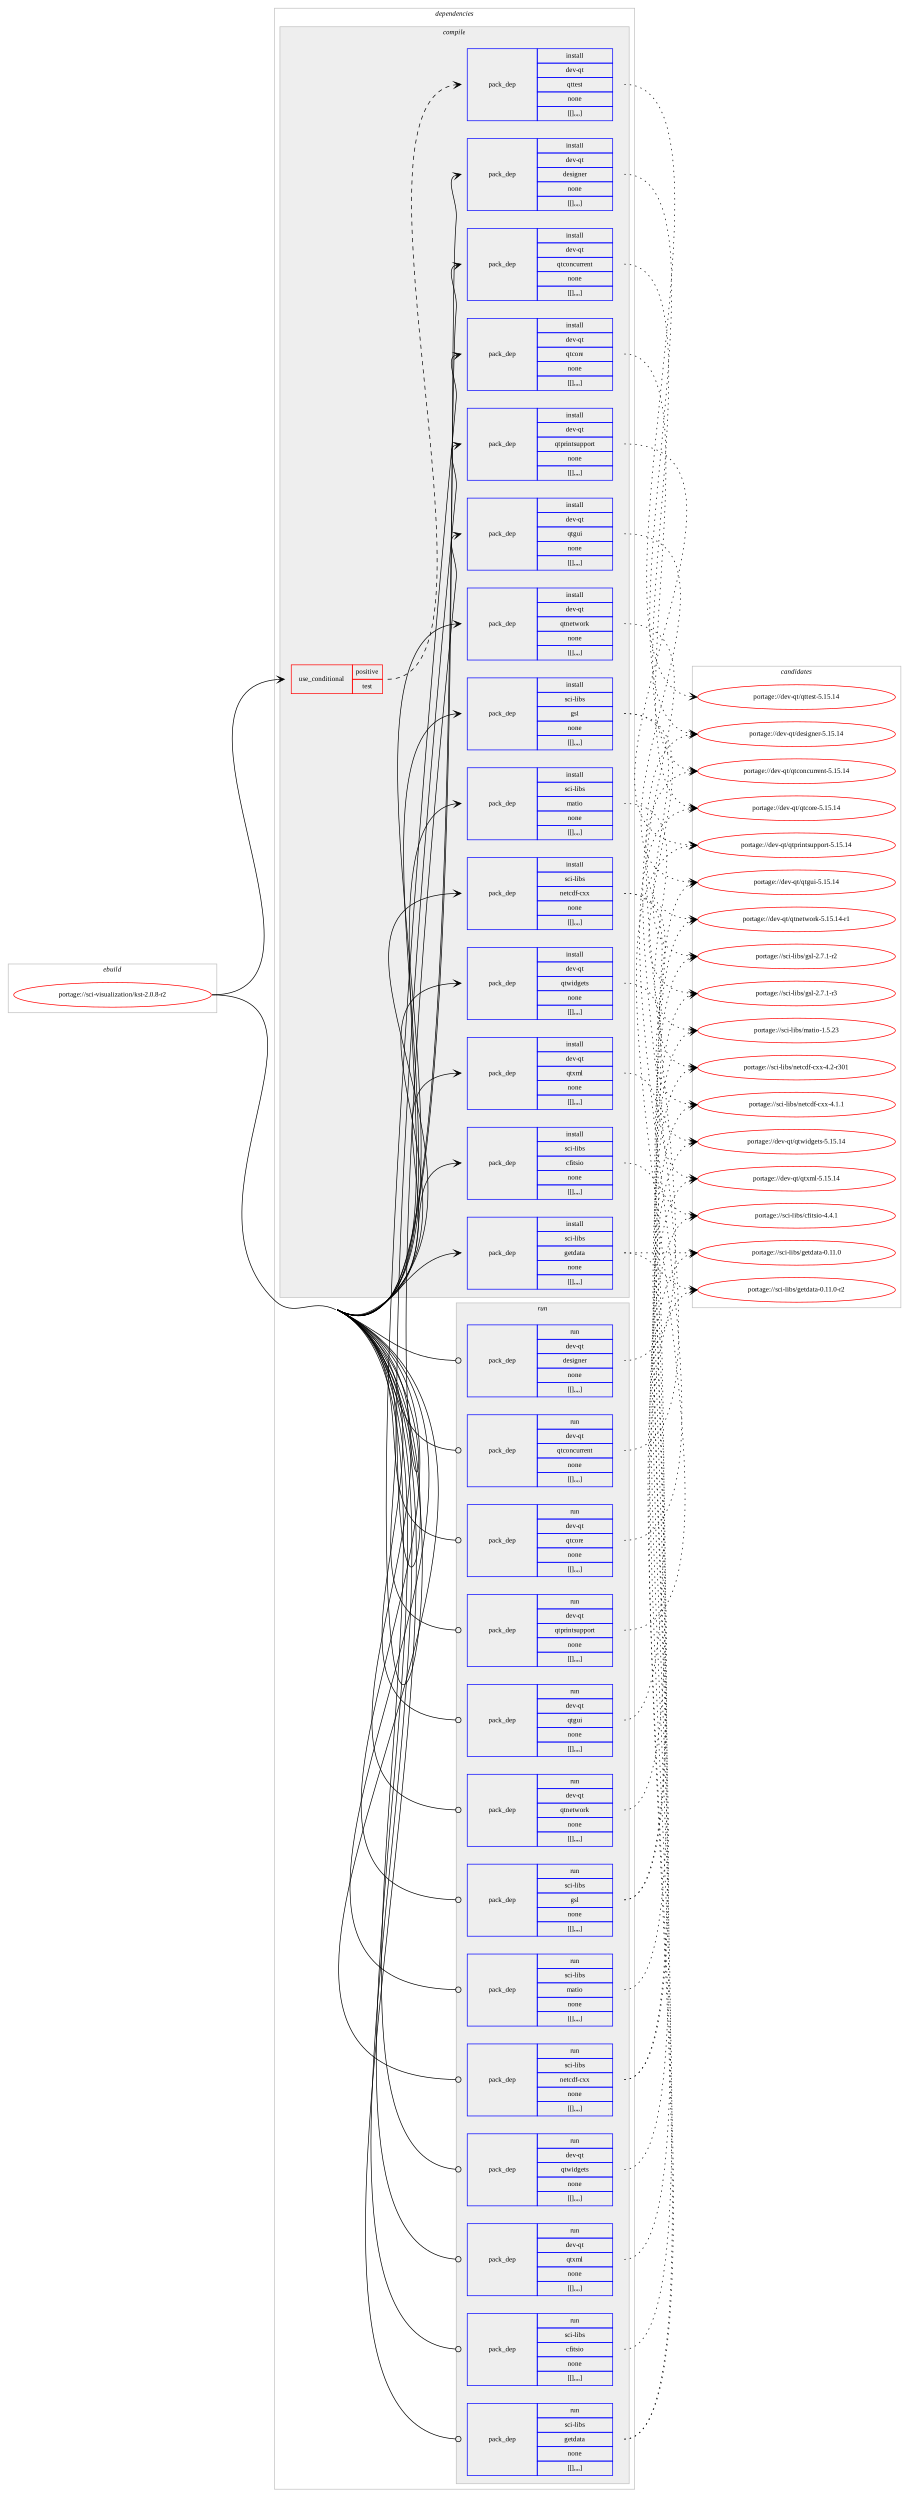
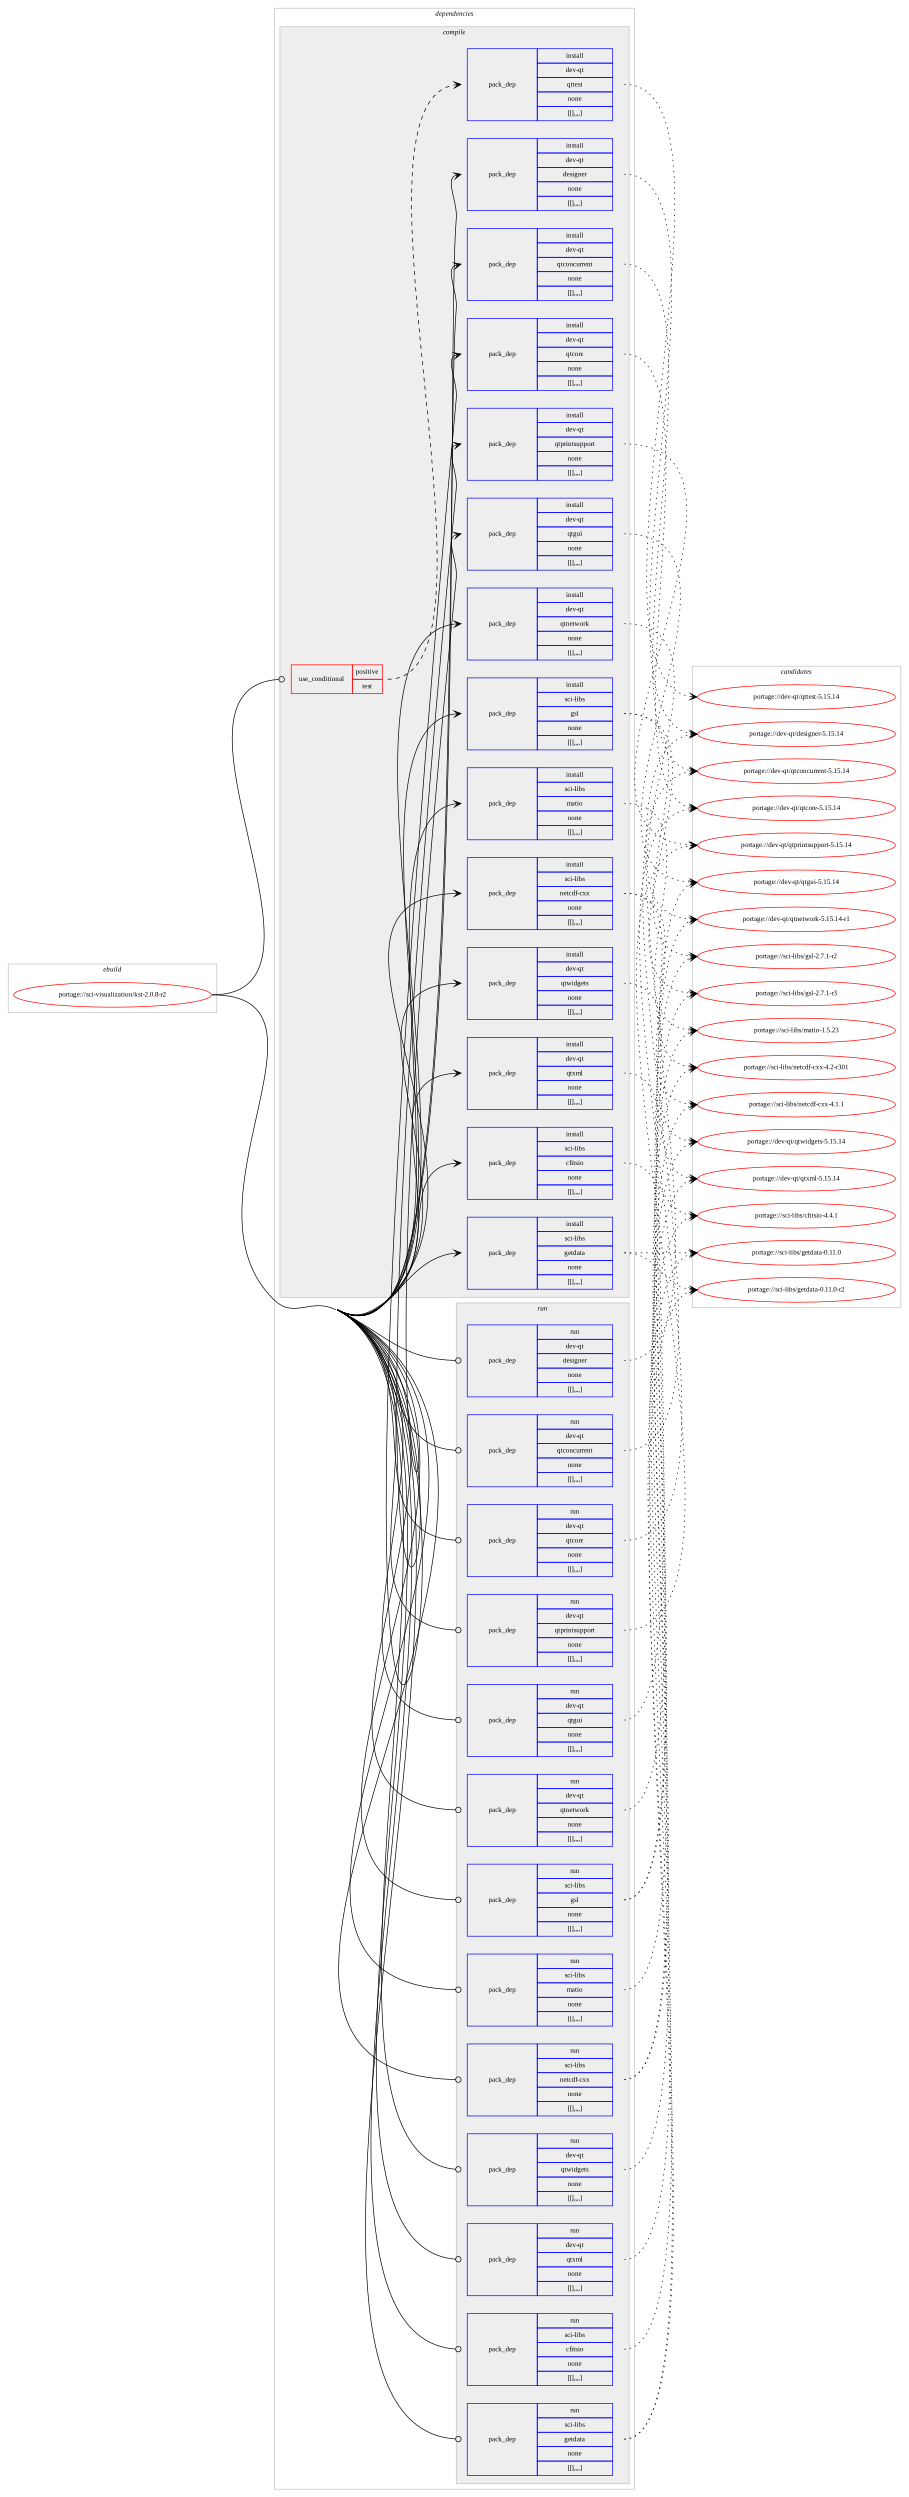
edge "portage://sci-visualization/kst-2.0.8-r2" -> "use_conditional": arrowhead vee -> odot
